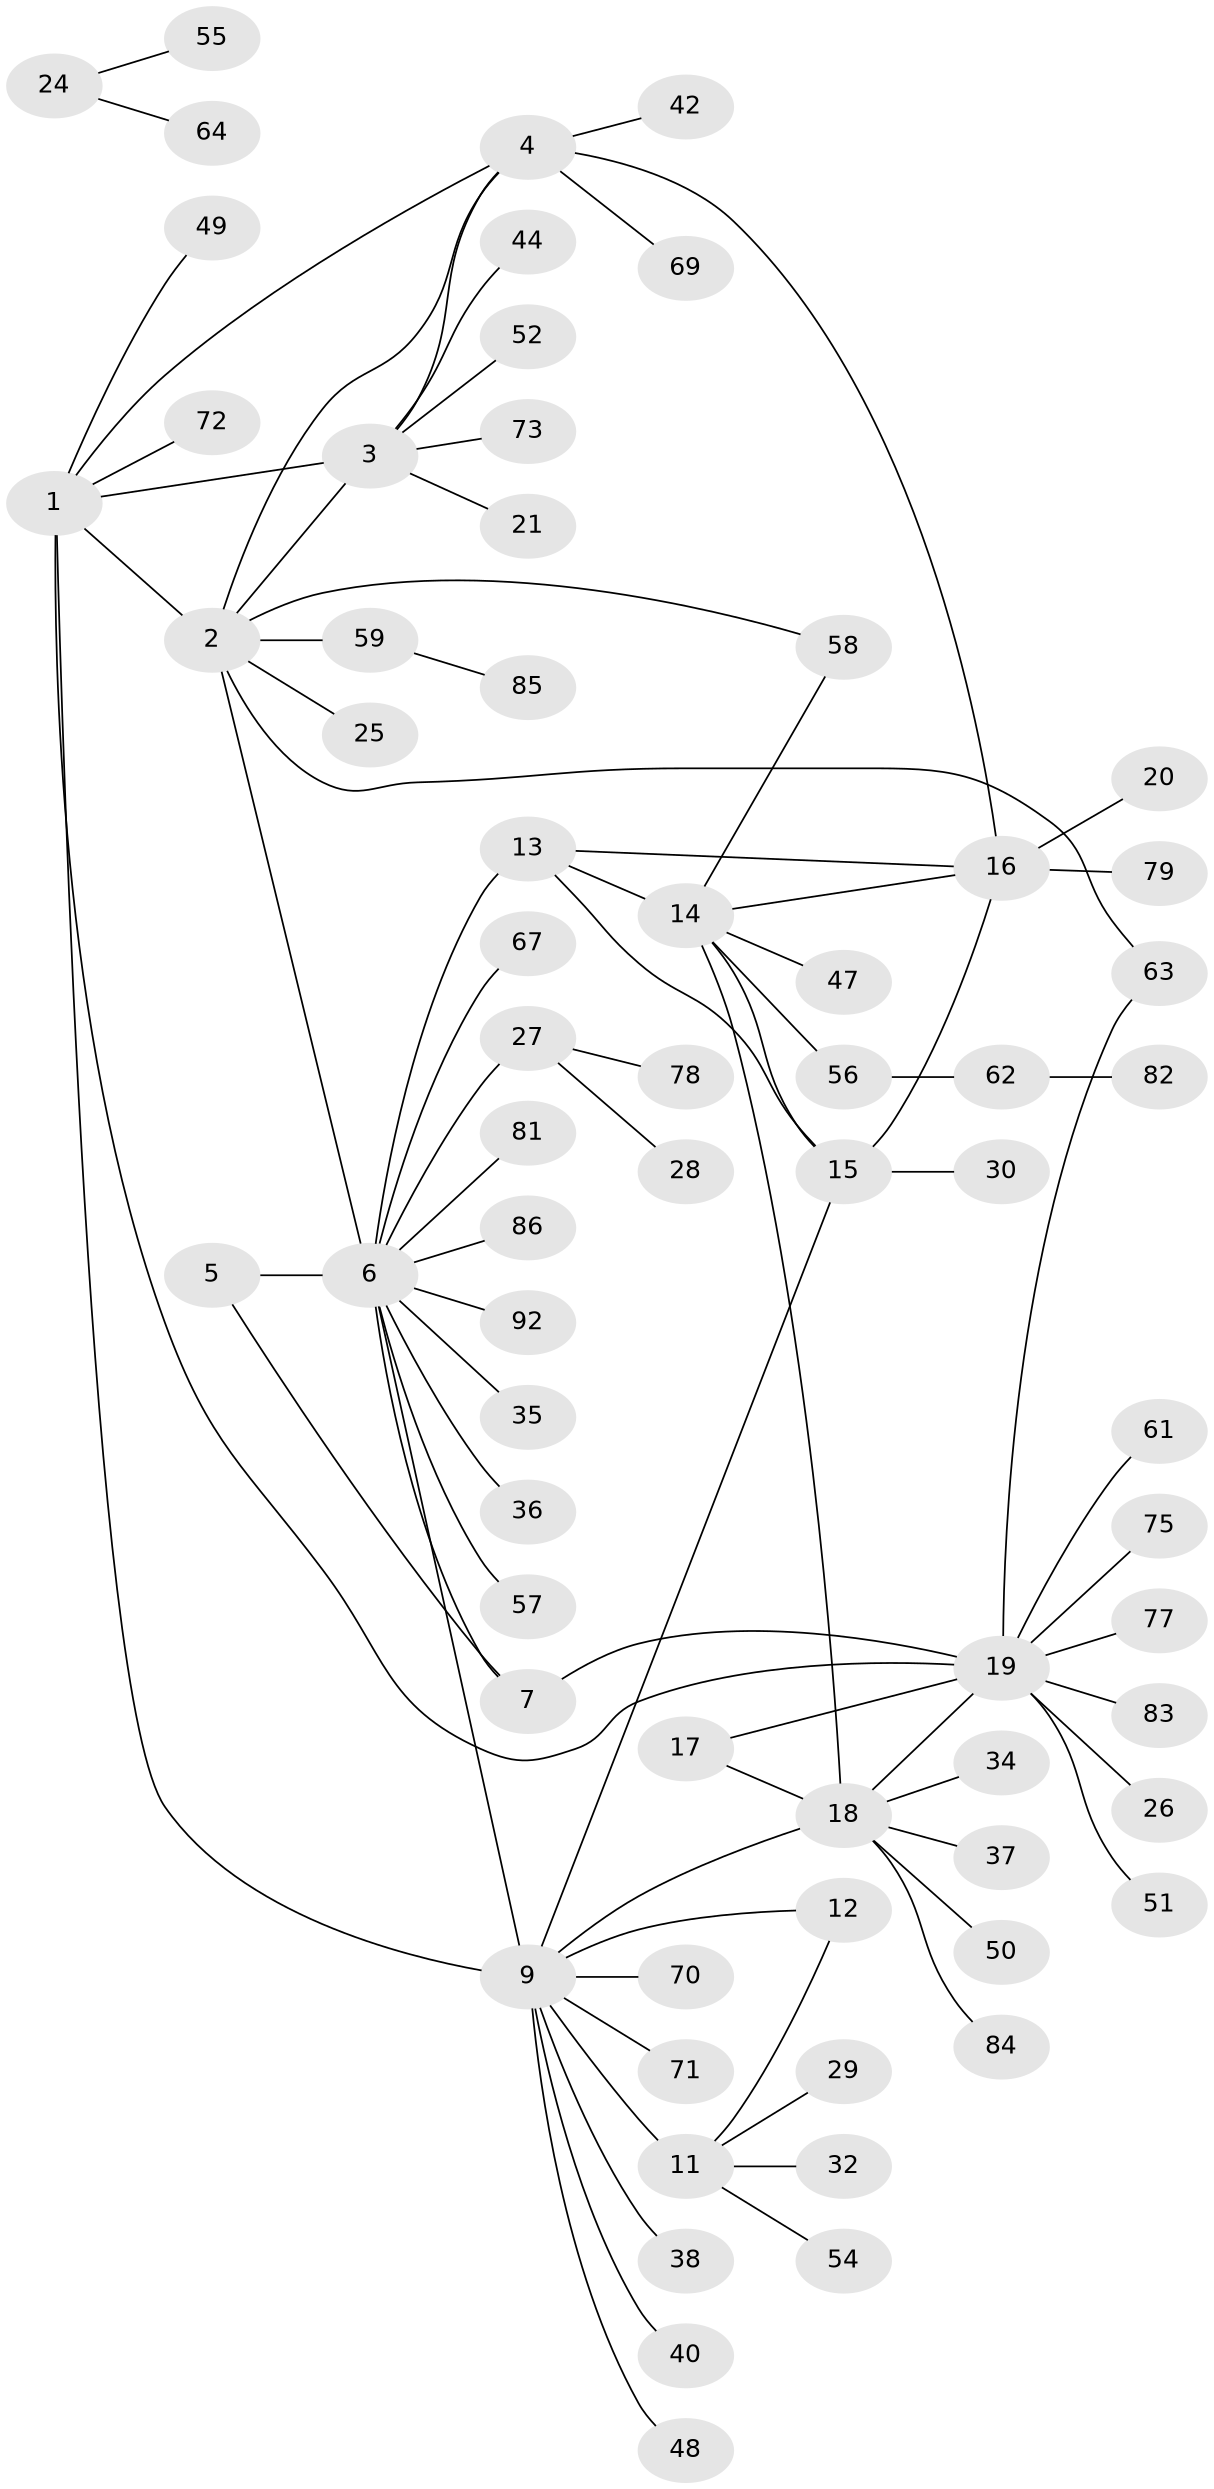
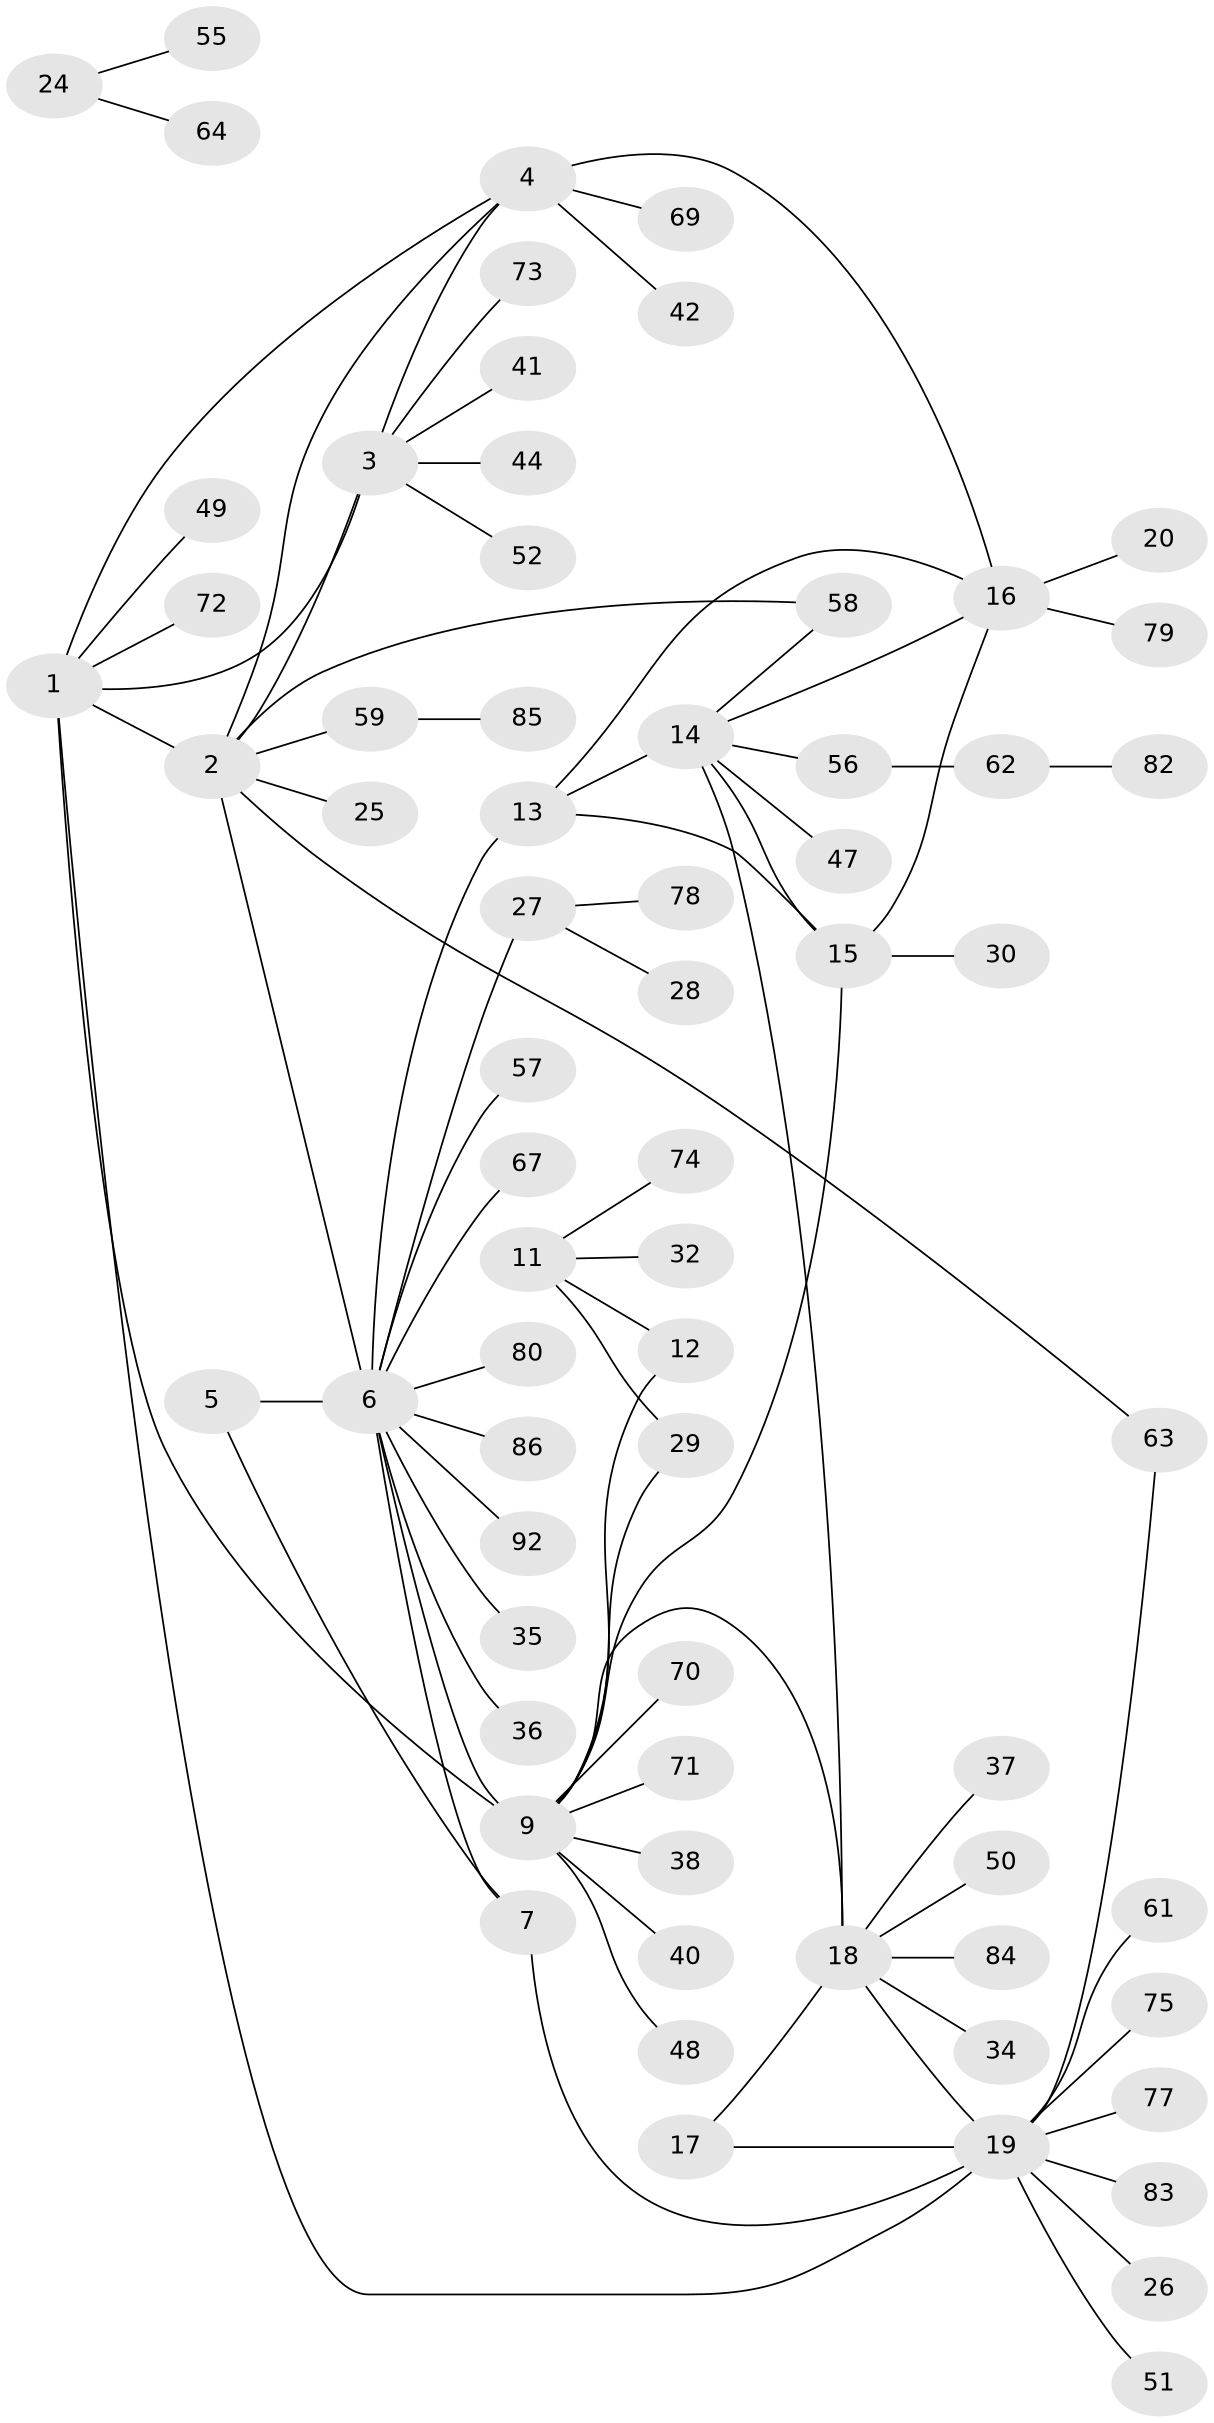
node "21": label "21" -> "41"
node "81": label "81" -> "80"
edge "9" -- "11": now "9" -- "29"
node "54": label "54" -> "74"
